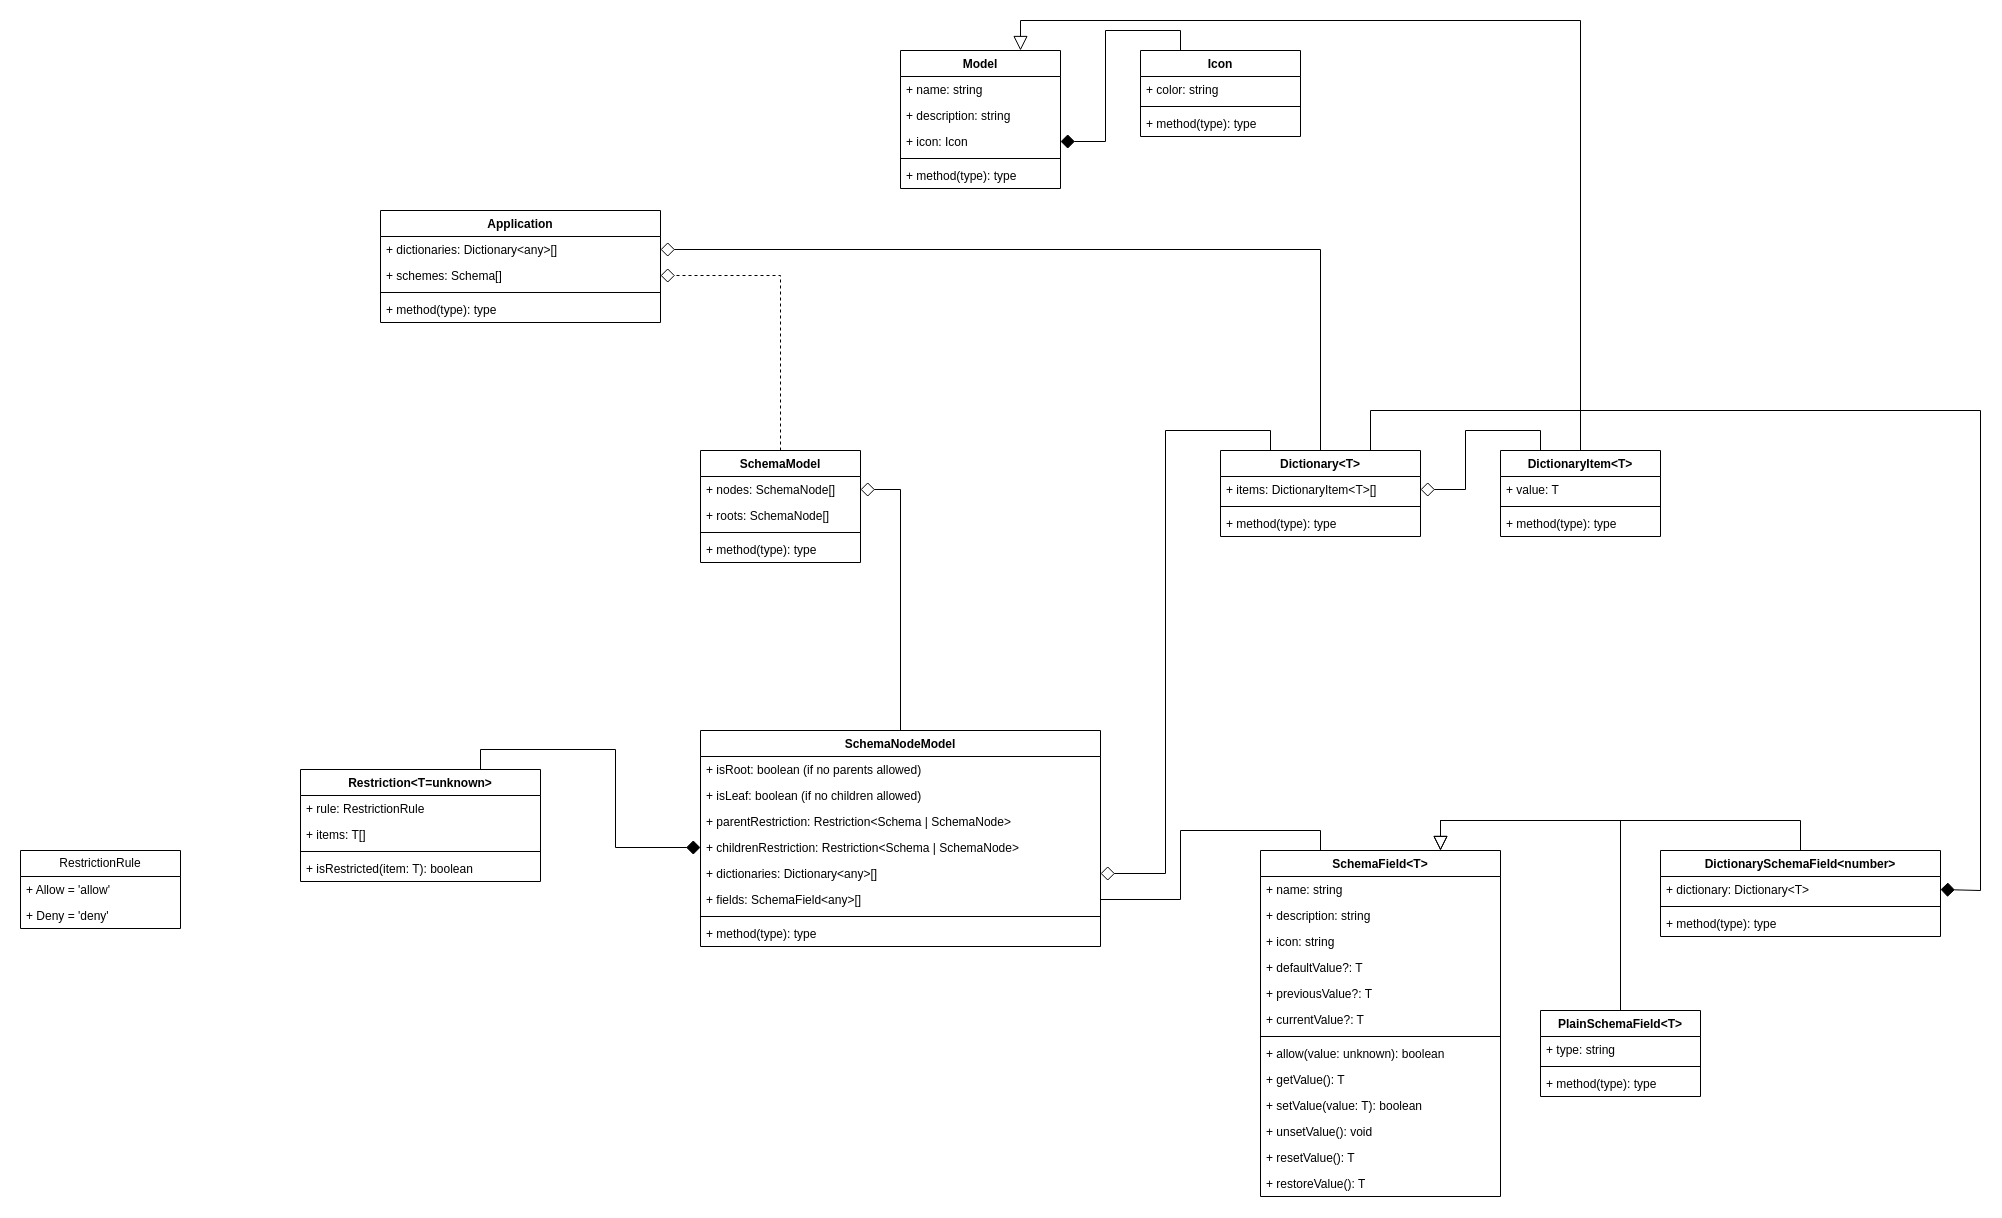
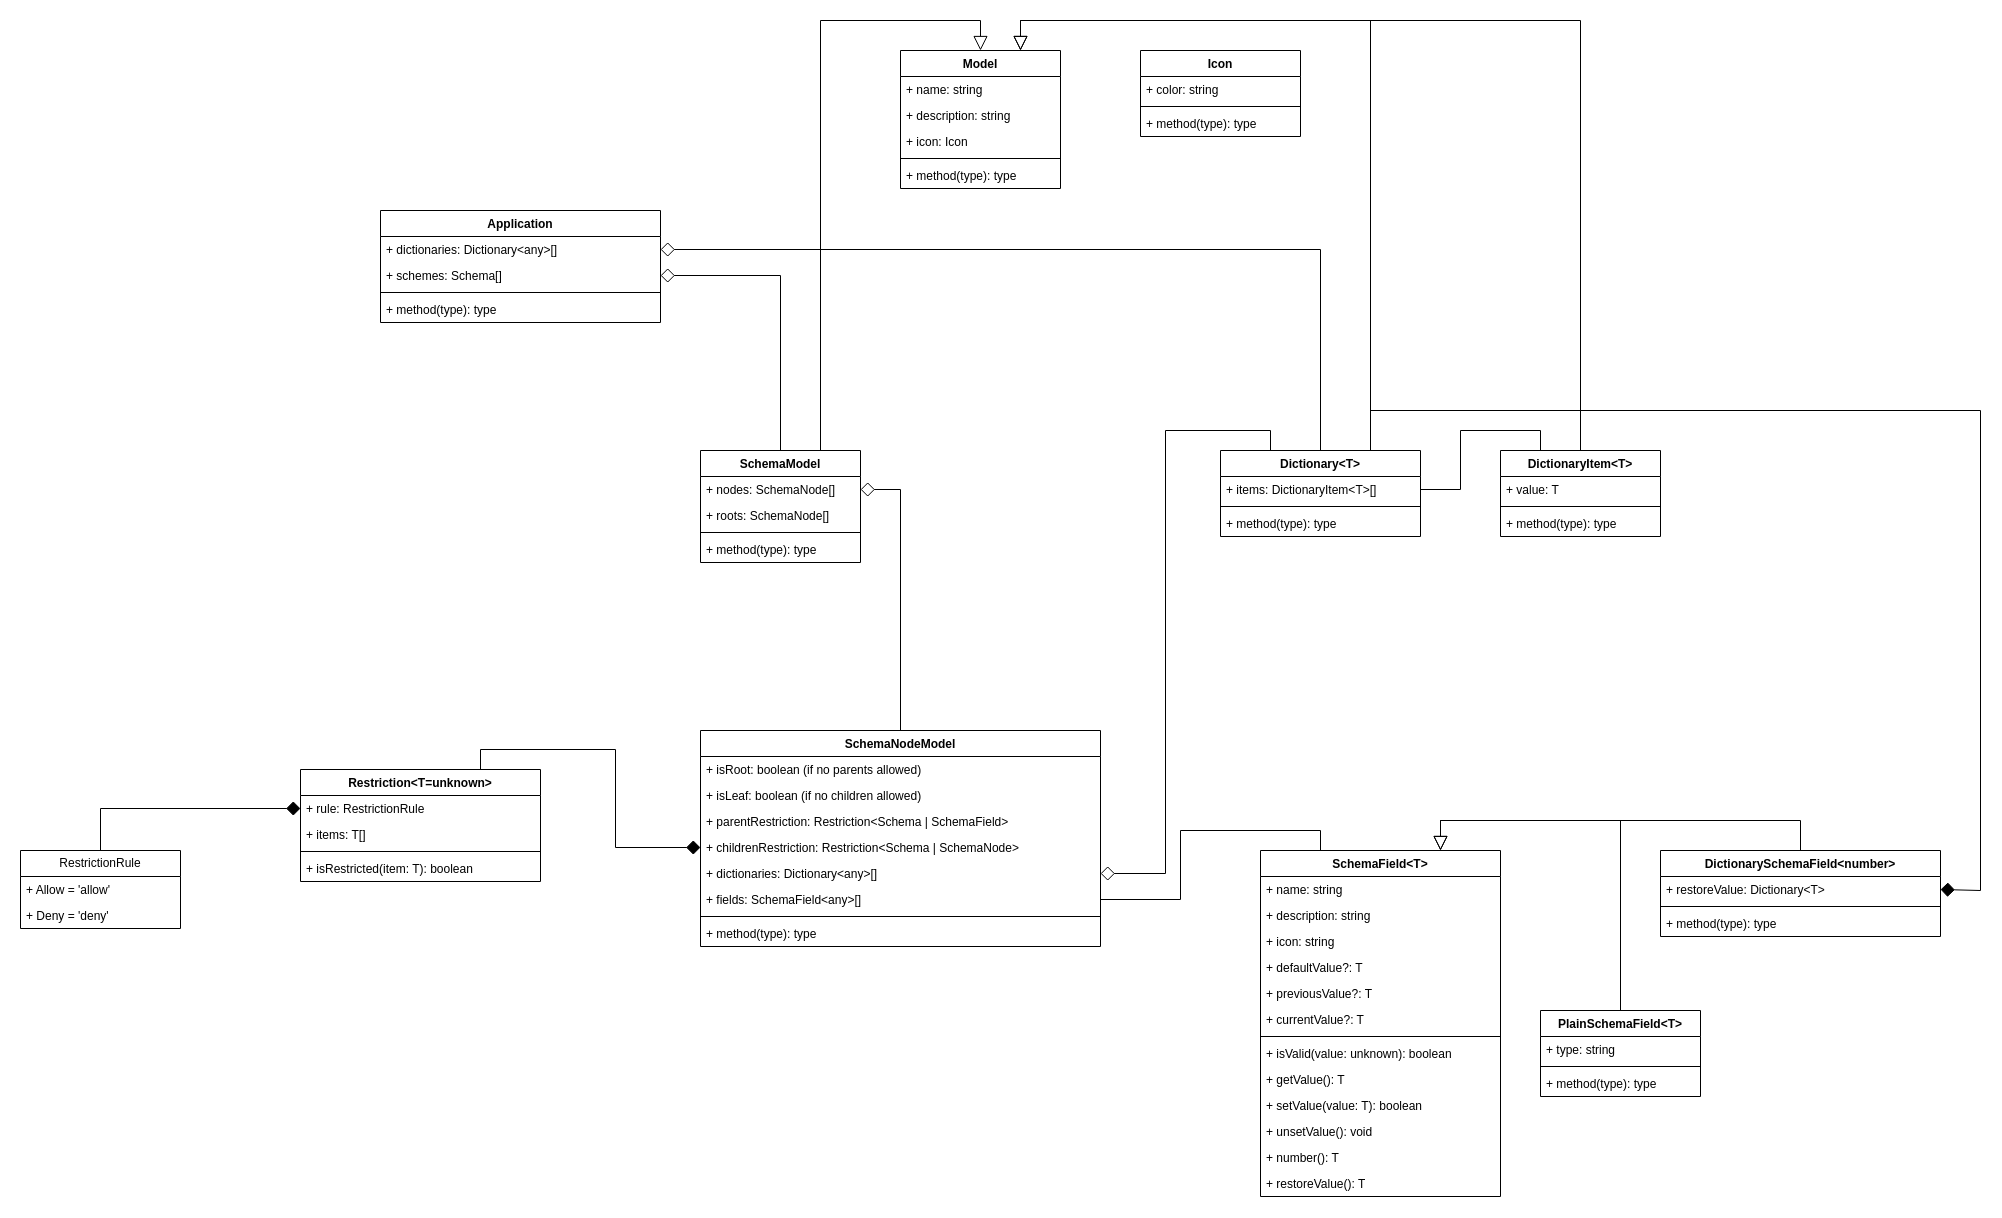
edge "Icon" -> "+ icon: Icon": removed
edge "SchemaModel" -> "Model": added
edge "Dictionary<T>" -> "Model": added
edge "SchemaModel" -> "+ schemes: Schema[]": style dashed -> solid
edge "DictionaryItem<T>" -> "+ items: DictionaryItem<T>[]": arrowhead diamond -> none
edge "RestrictionRule" -> "+ rule: RestrictionRule": added
node "+ parentRestriction: Restriction<Schema | SchemaNode>": label "+ parentRestriction: Restriction<Schema | SchemaNode>" -> "+ parentRestriction: Restriction<Schema | SchemaField>"
node "+ dictionary: Dictionary<T>": label "+ dictionary: Dictionary<T>" -> "+ restoreValue: Dictionary<T>"
node "+ allow(value: unknown): boolean": label "+ allow(value: unknown): boolean" -> "+ isValid(value: unknown): boolean"
node "+ resetValue(): T": label "+ resetValue(): T" -> "+ number(): T"
